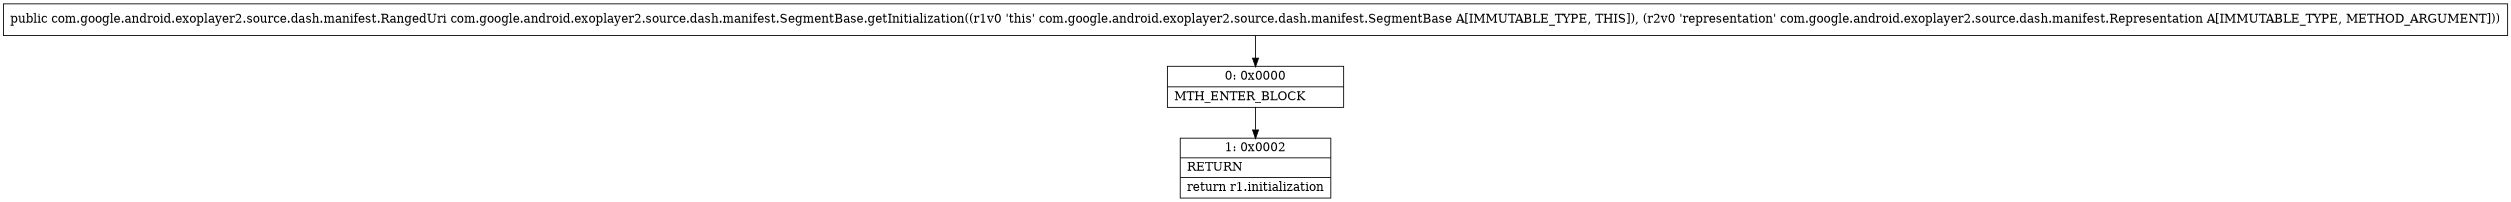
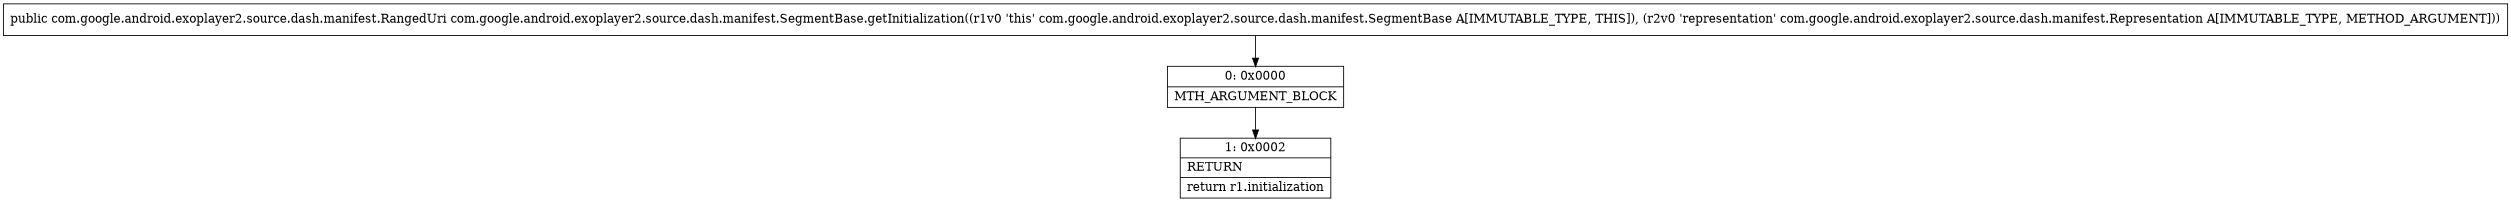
node "0: 0x0000": text "MTH_ENTER_BLOCK" -> "MTH_ARGUMENT_BLOCK"
